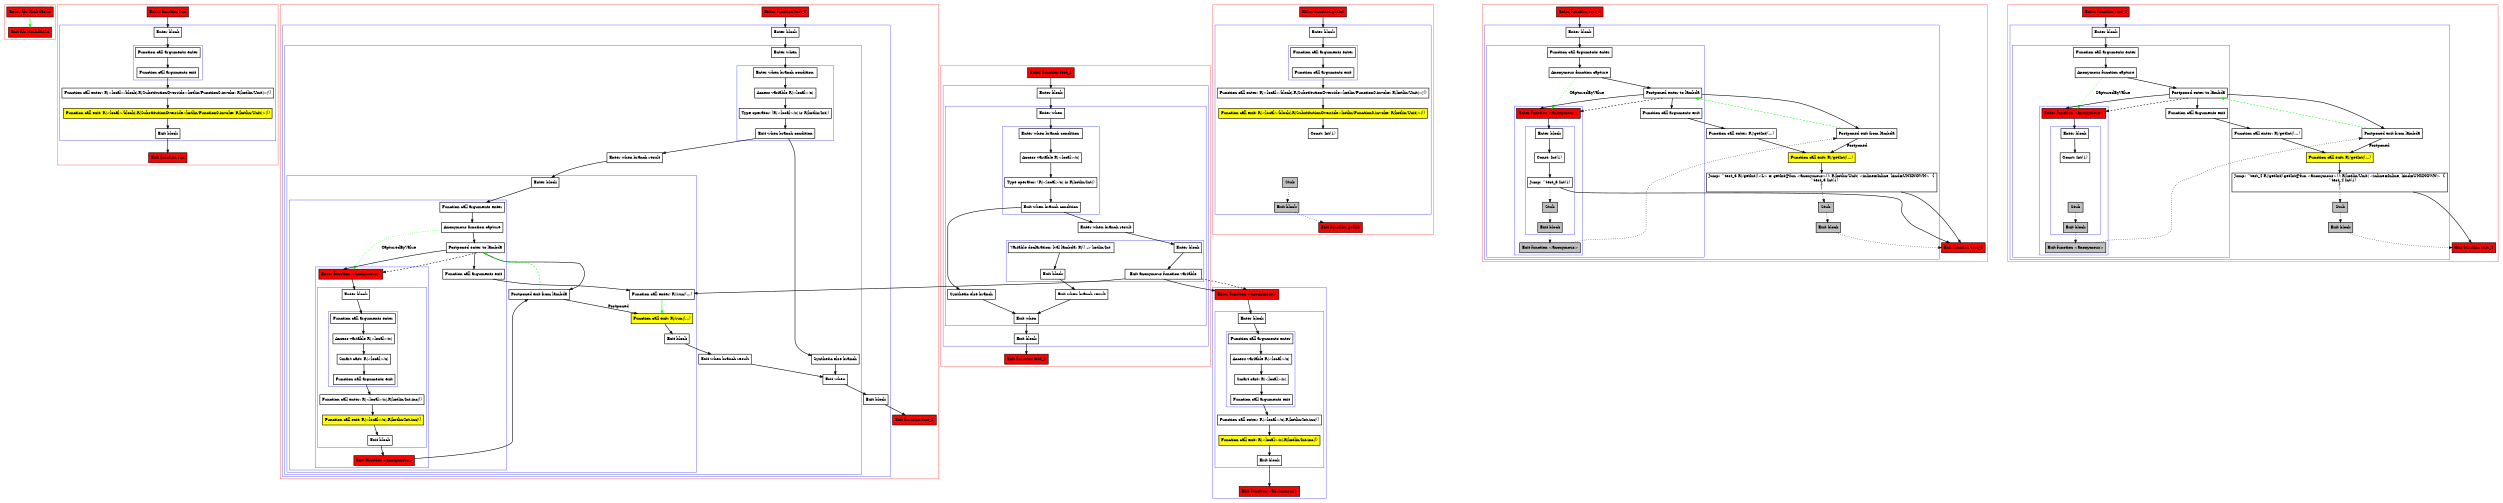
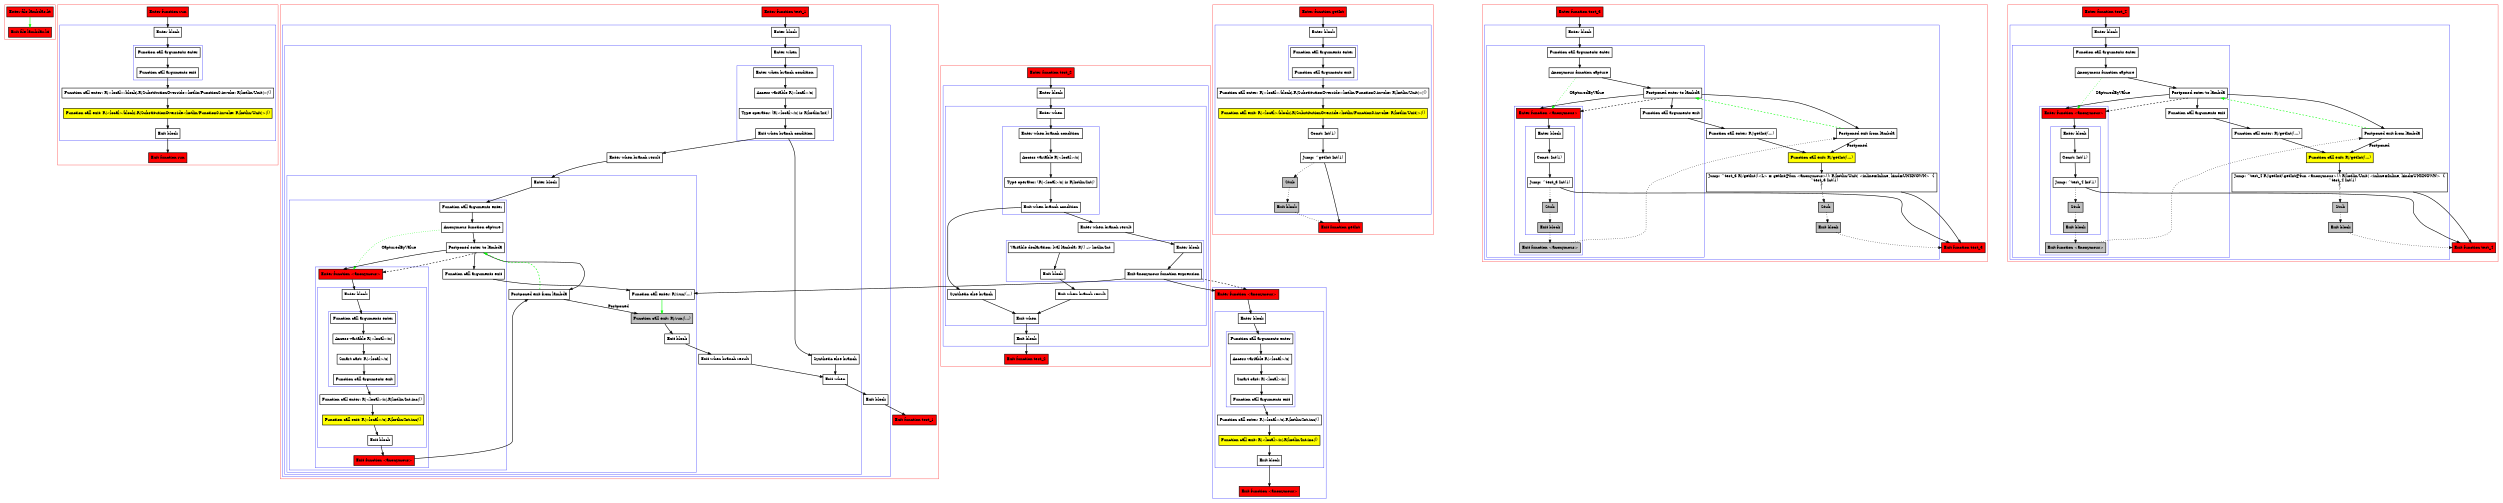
node "Jump: ^getInt Int(1)": added
node "Jump: ^test_4 Int(1)": added
node "Exit anonymous function variable": label "Exit anonymous function variable" -> "Exit anonymous function expression"
node "Function call exit: R|/run|(...)": fillcolor yellow -> gray
